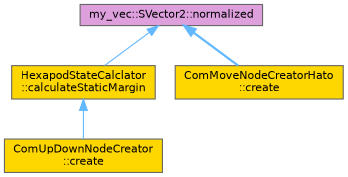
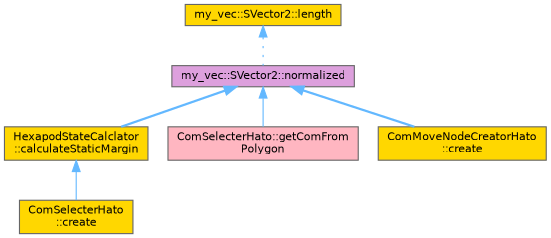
node "my_vec::SVector2::length": added
edge "HexapodStateCalclator ::calculateStaticMargin" -> "my_vec::SVector2::normalized": style solid -> bold
node "ComSelecterHato::getComFrom Polygon": added
node "ComUpDownNodeCreator ::create": label "ComUpDownNodeCreator ::create" -> "ComSelecterHato ::create"
